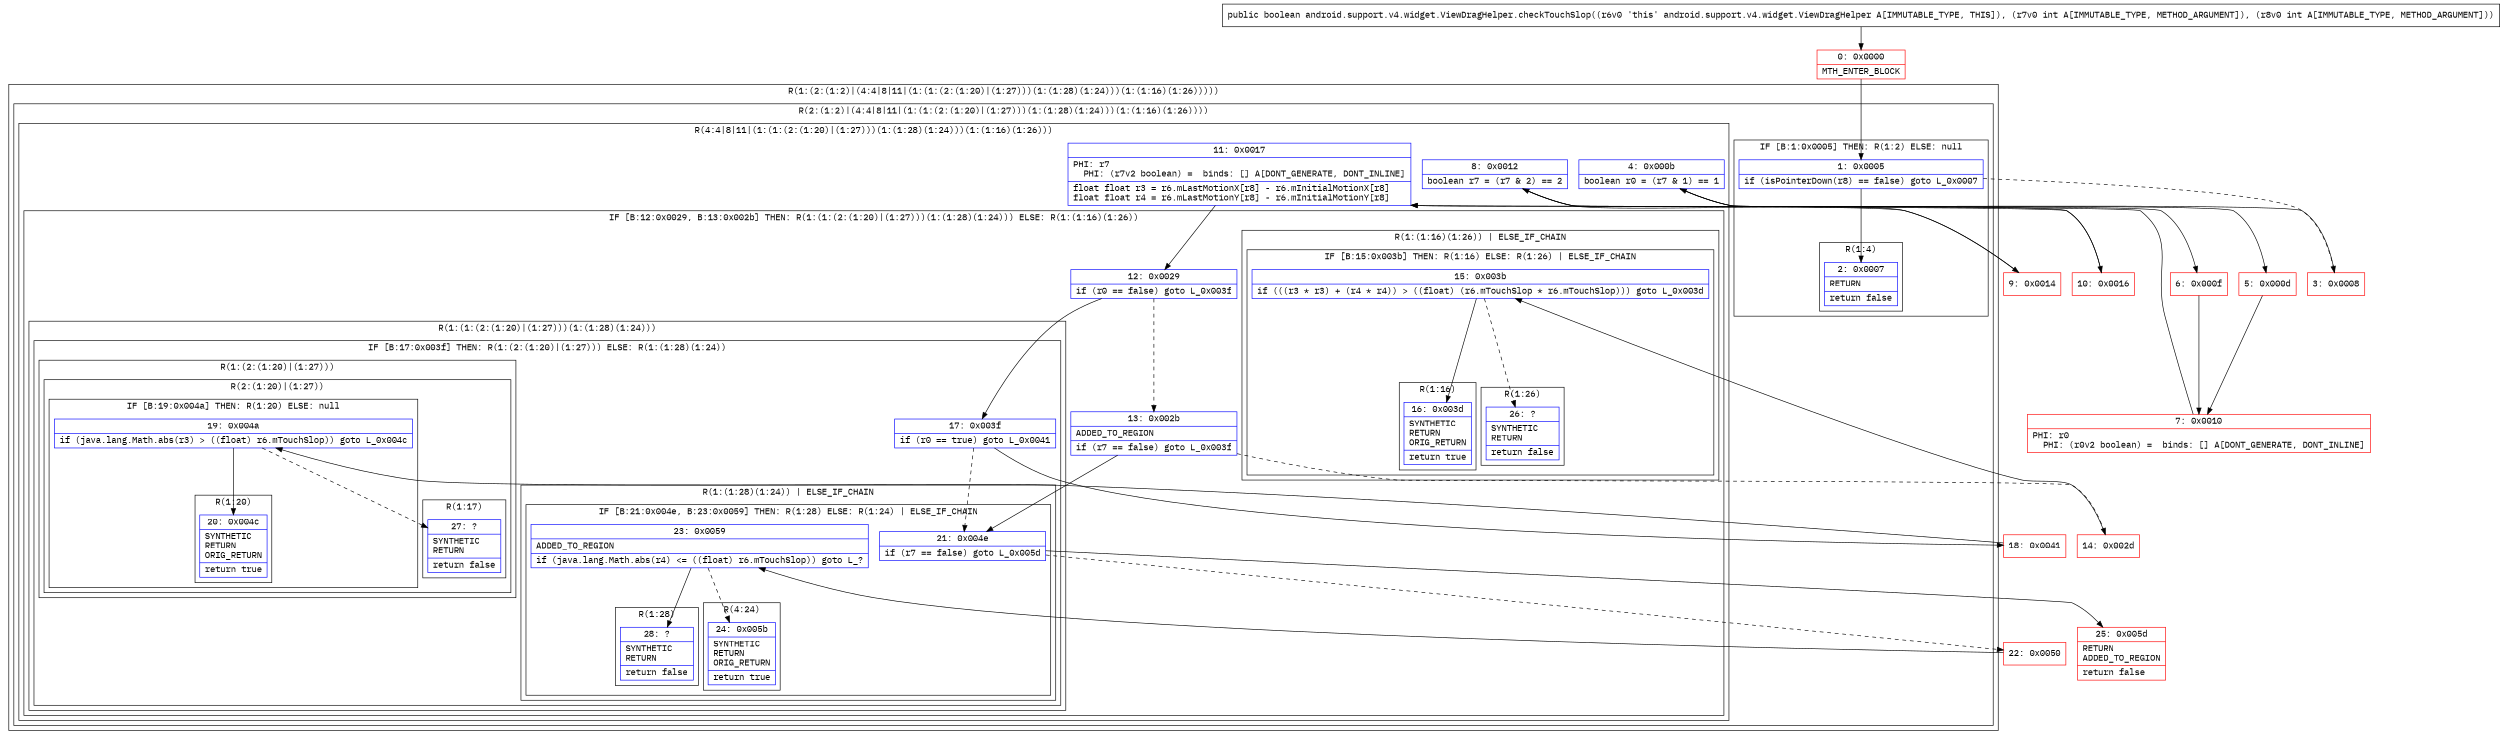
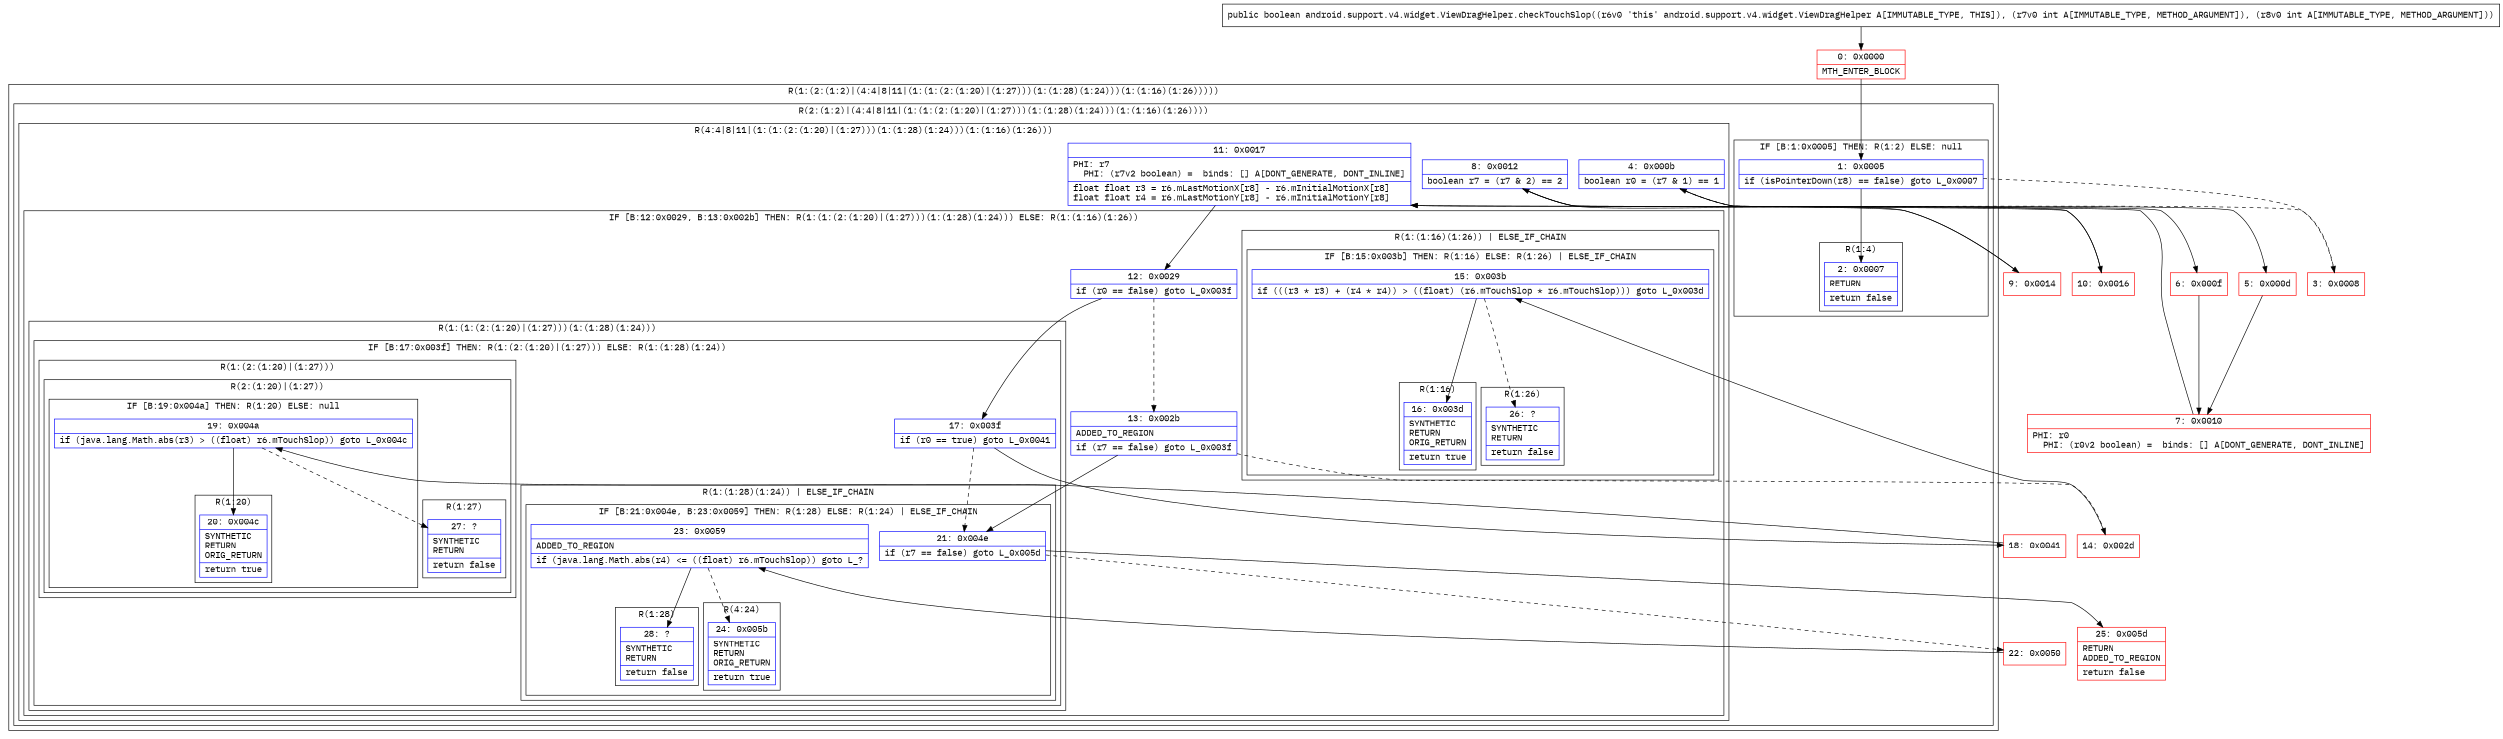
edge "3: 0x0008" -> "4: 0x000b": style solid -> dashed
cluster "R(1:17)": label "R(1:17)" -> "R(1:27)"
